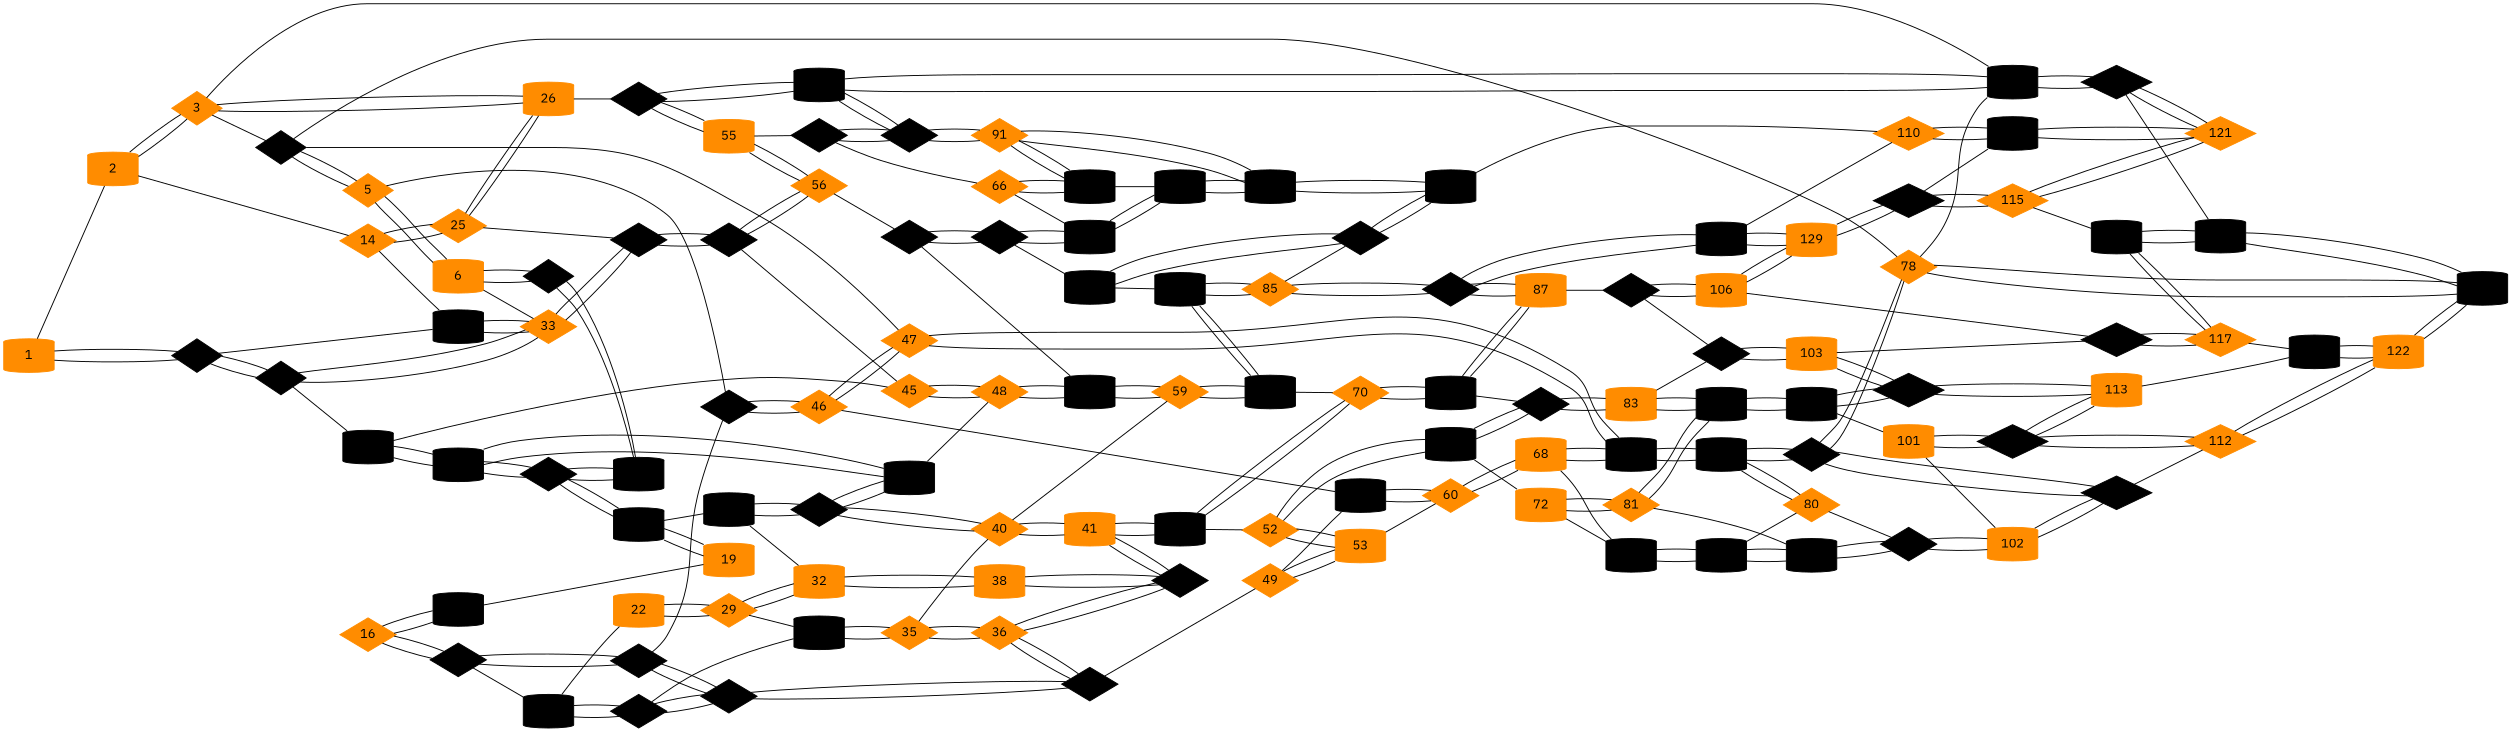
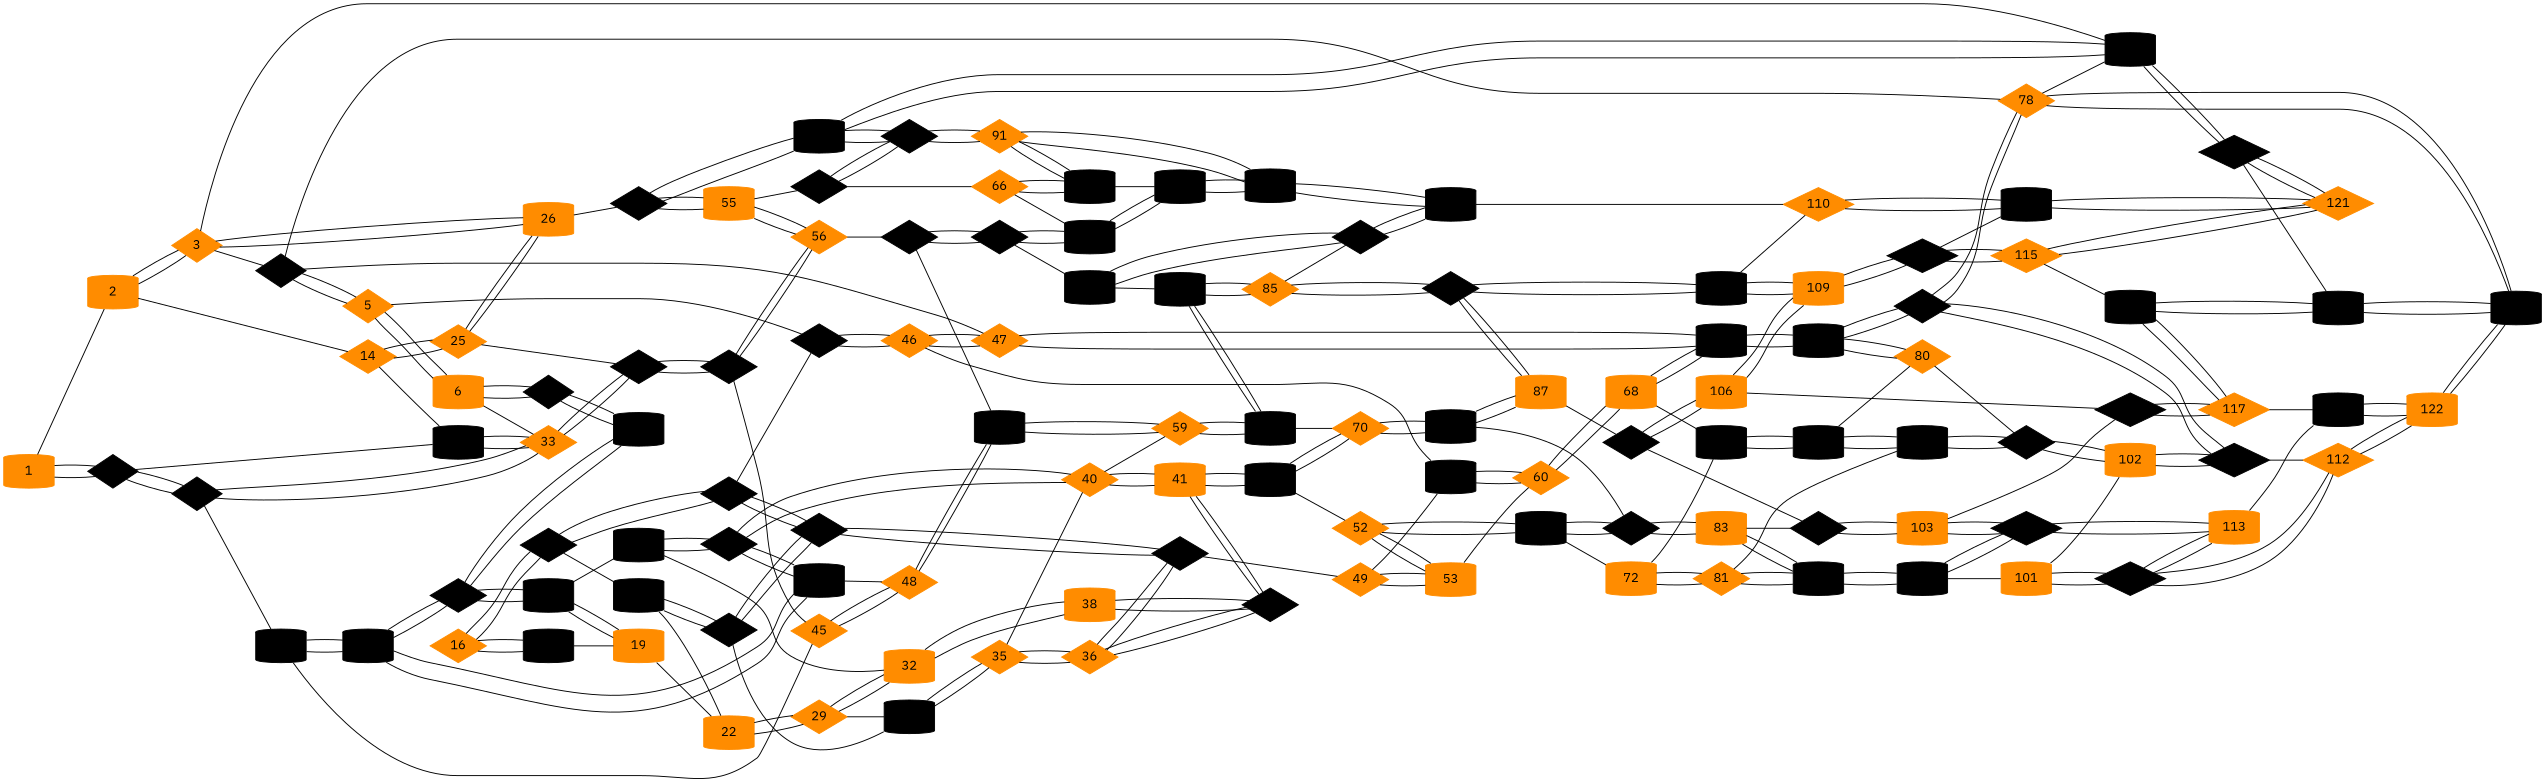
node "129": label "129" -> "109"
edge "19" -- "22": added
